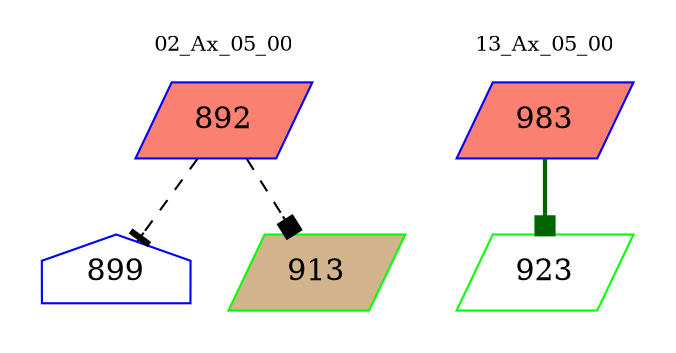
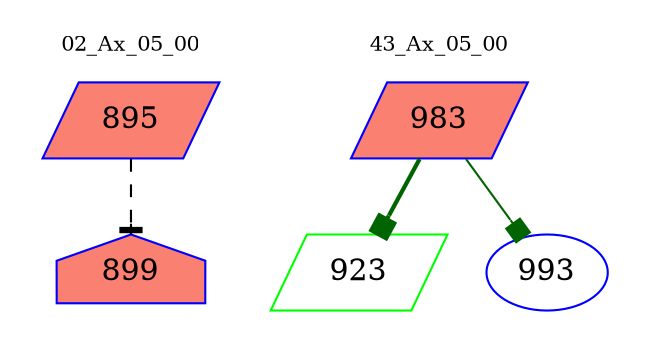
cluster "13_Ax_05_00": label "13_Ax_05_00" -> "43_Ax_05_00"
node "892": label "892" -> "895"
node "899": fillcolor white -> salmon
node "913": removed
node "993": added
